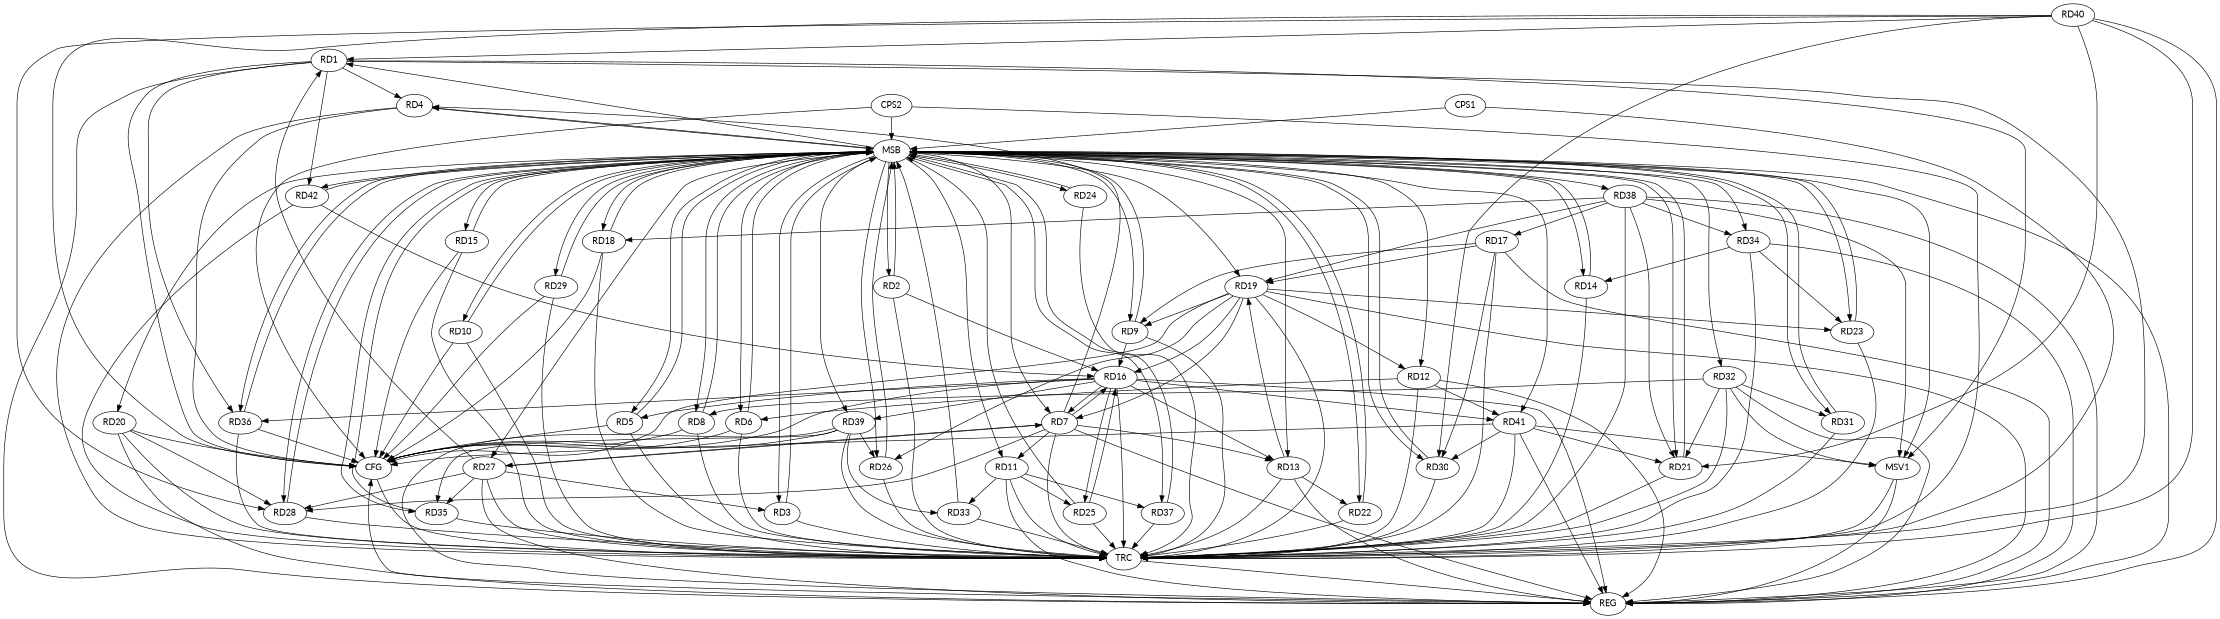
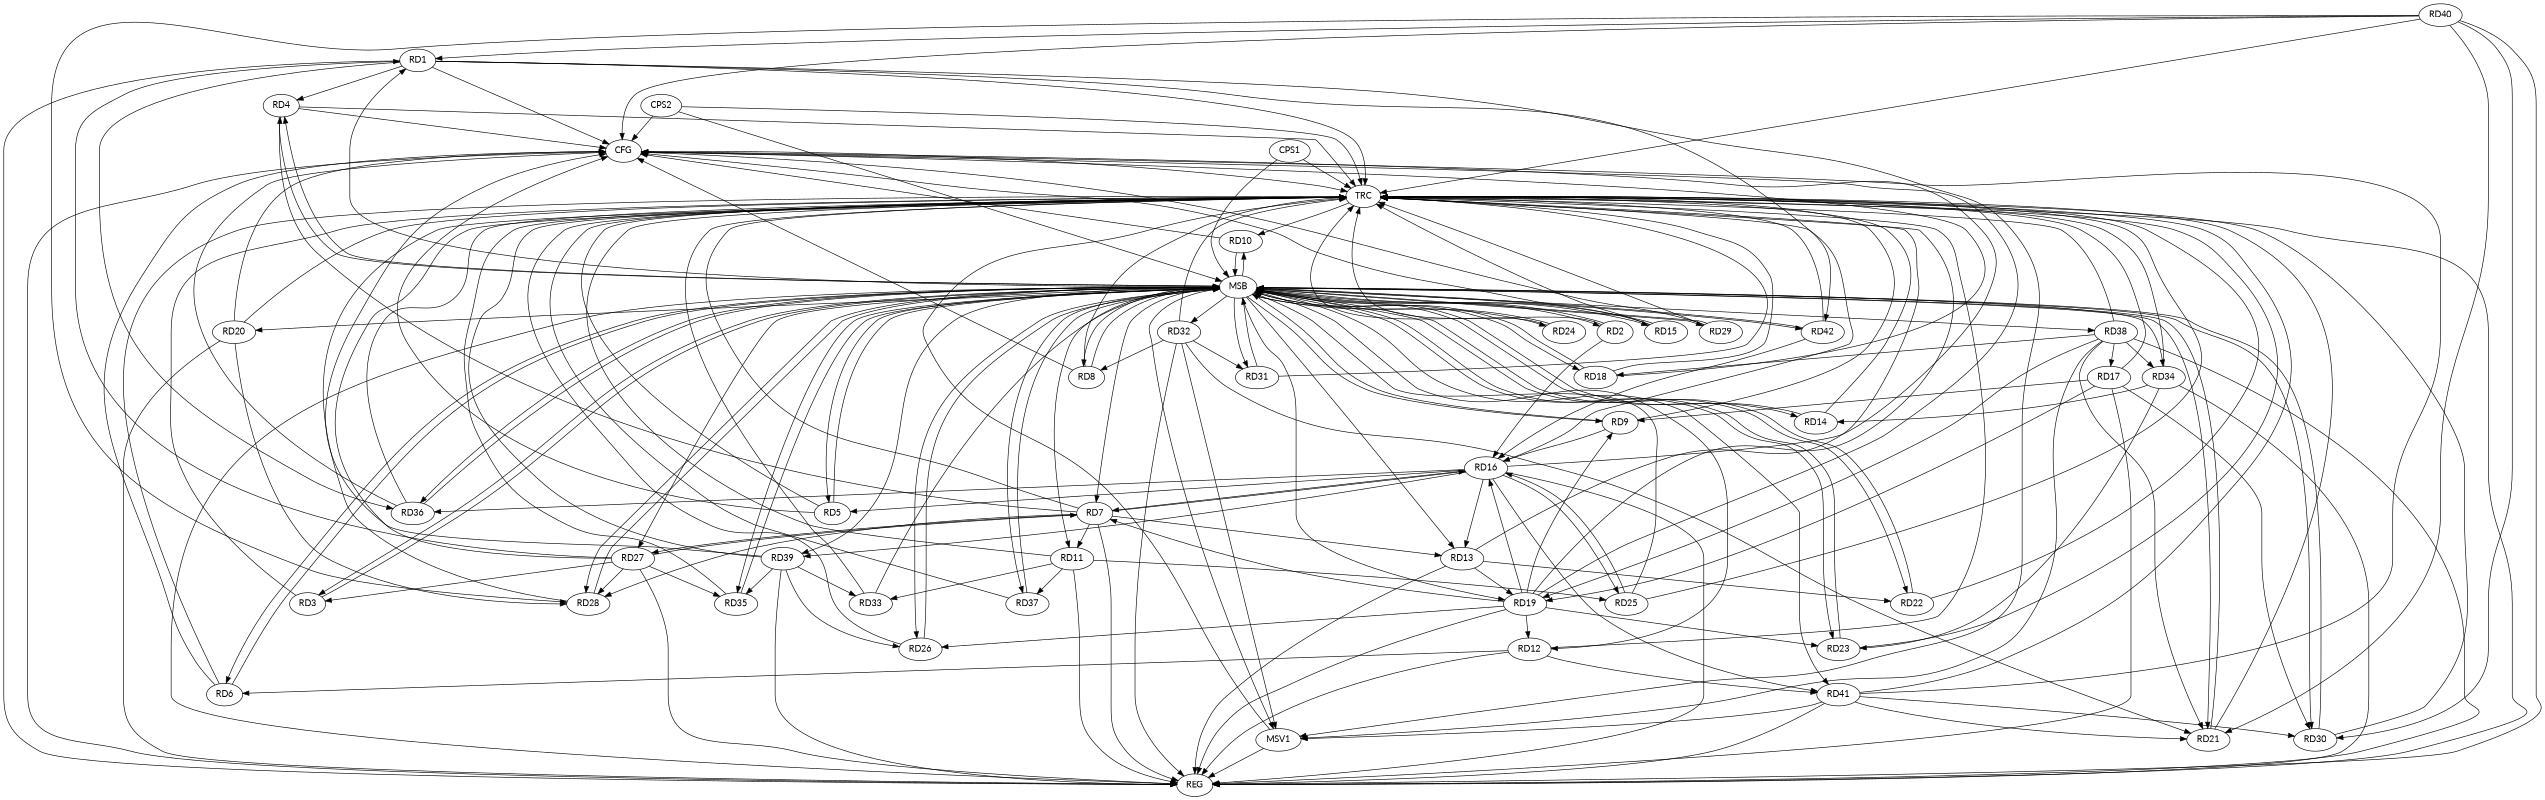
edge "RD10" -> "TRC": reversed
